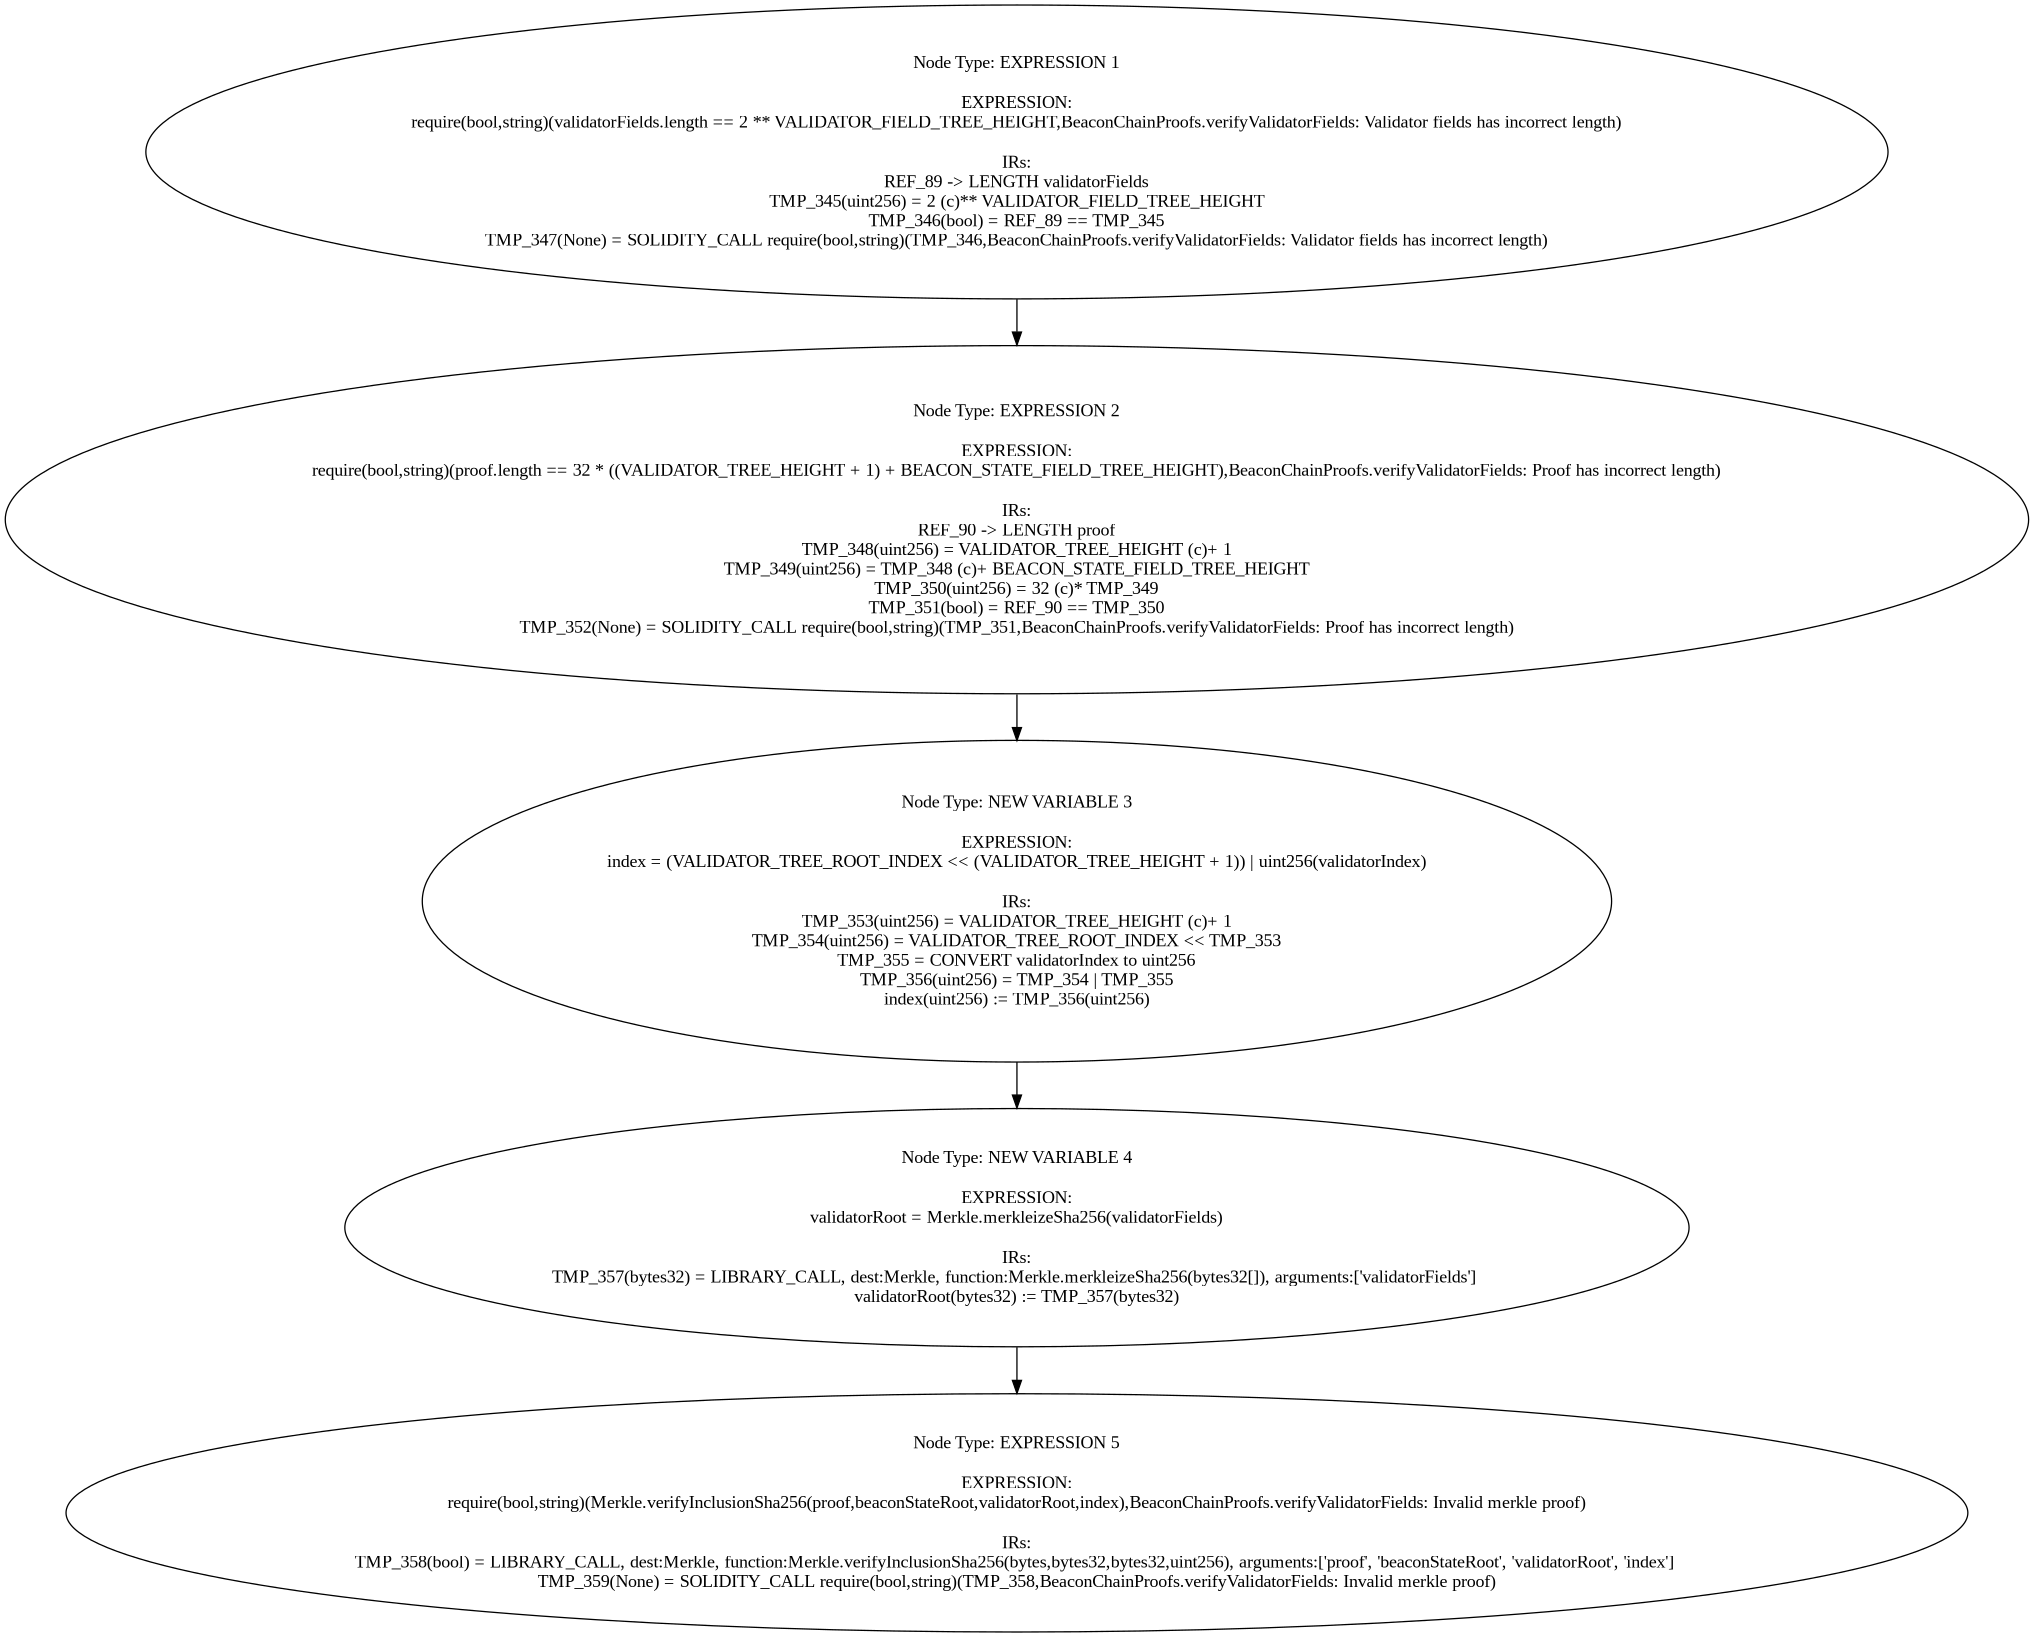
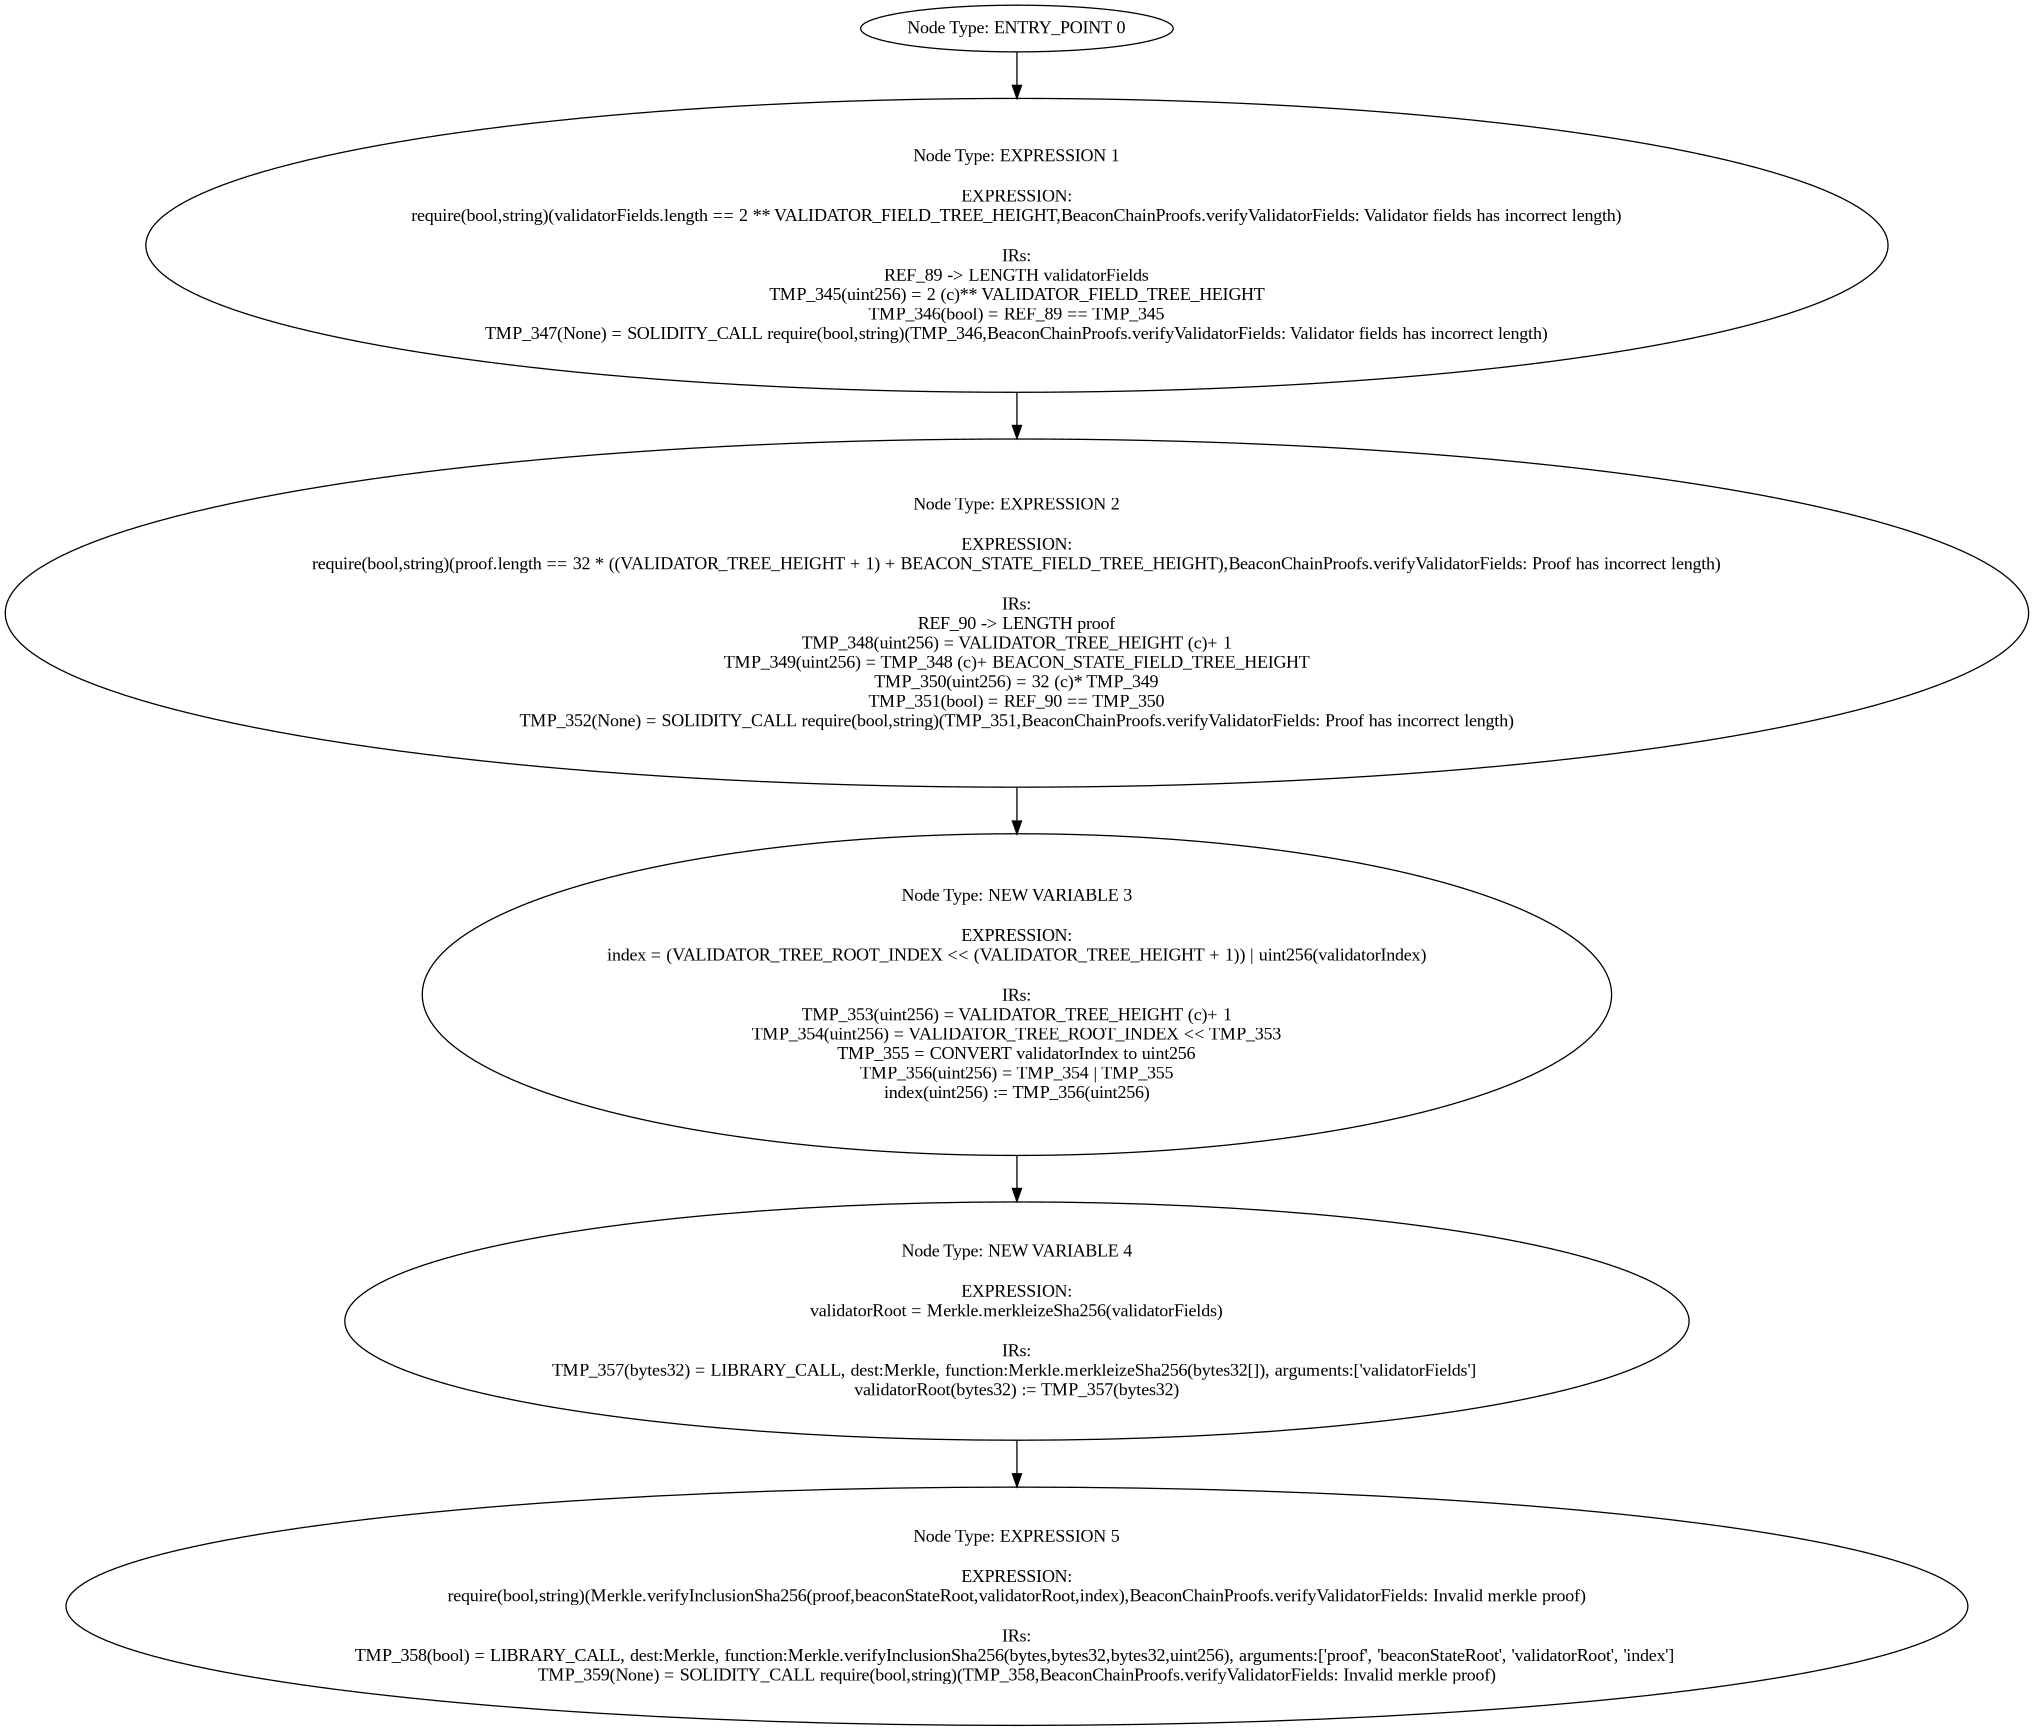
node "Node Type: ENTRY_POINT 0": added
